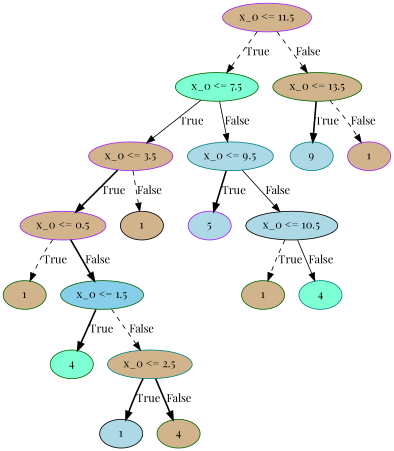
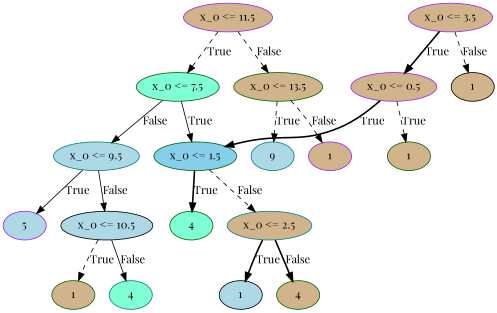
edge "x_0 <= 13.5" -> "9": style bold -> dashed
edge "x_0 <= 7.5" -> "x_0 <= 3.5": now "x_0 <= 7.5" -> "x_0 <= 1.5"
edge "x_0 <= 9.5" -> "5": style bold -> solid
edge "x_0 <= 0.5" -> "x_0 <= 1.5": label "False" -> "True"
